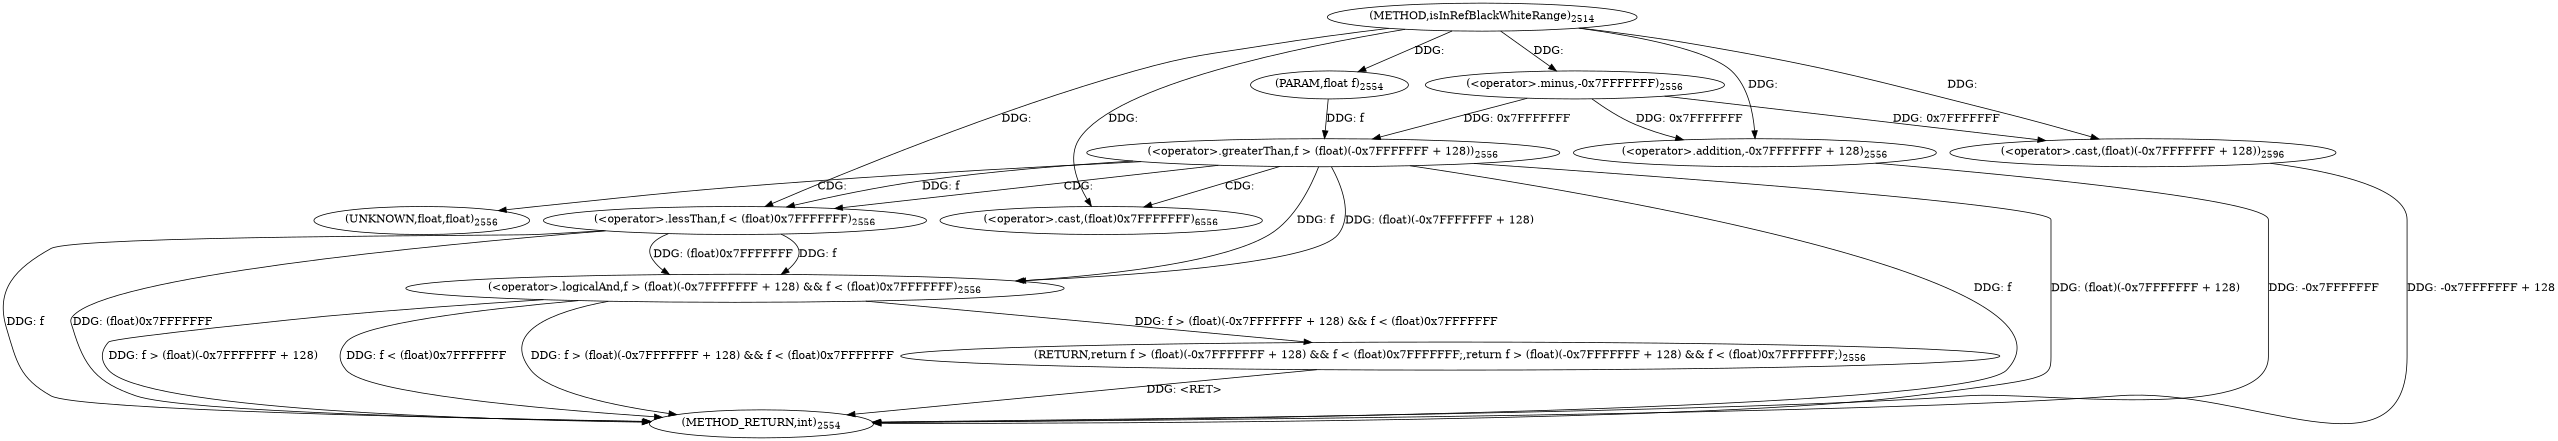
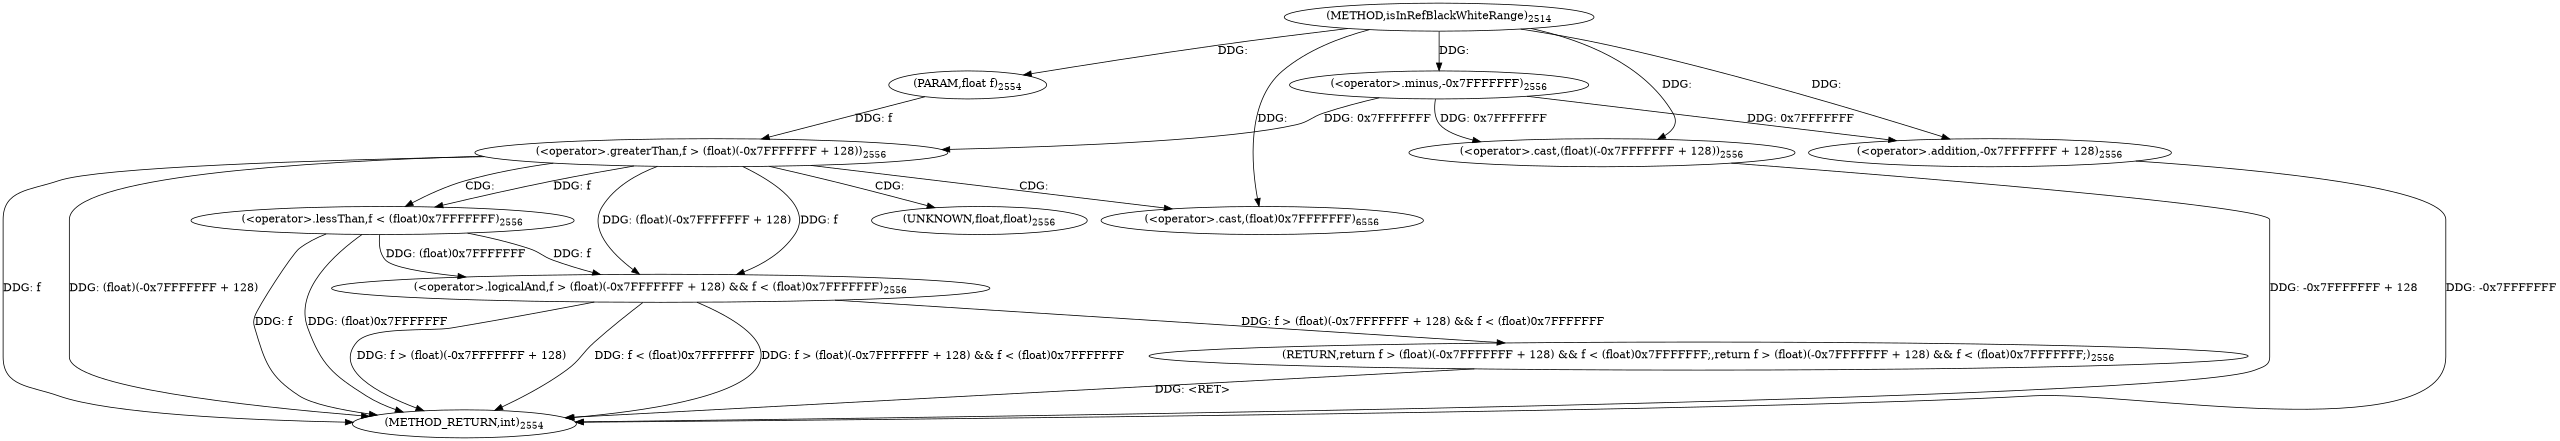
edge "(METHOD,isInRefBlackWhiteRange)" -> "(<operator>.lessThan,f < (float)0x7FFFFFFF)": removed, label "DDG:"
node "(<operator>.cast,(float)(-0x7FFFFFFF + 128))": text "2596" -> "2556"
